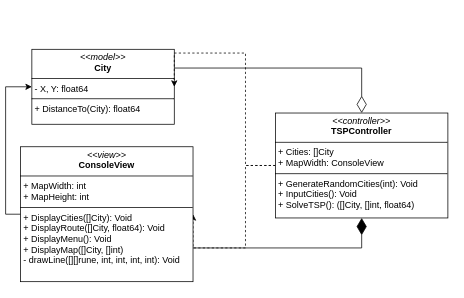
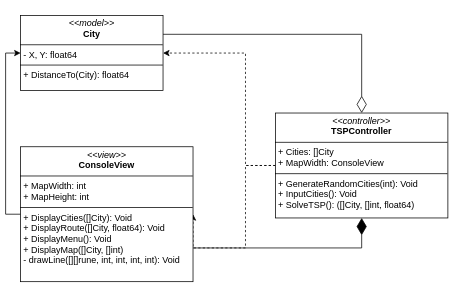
node "<<model>> City - X, Y: float64 + DistanceTo(City): float64": moved (103, 87) -> (92, 53)
